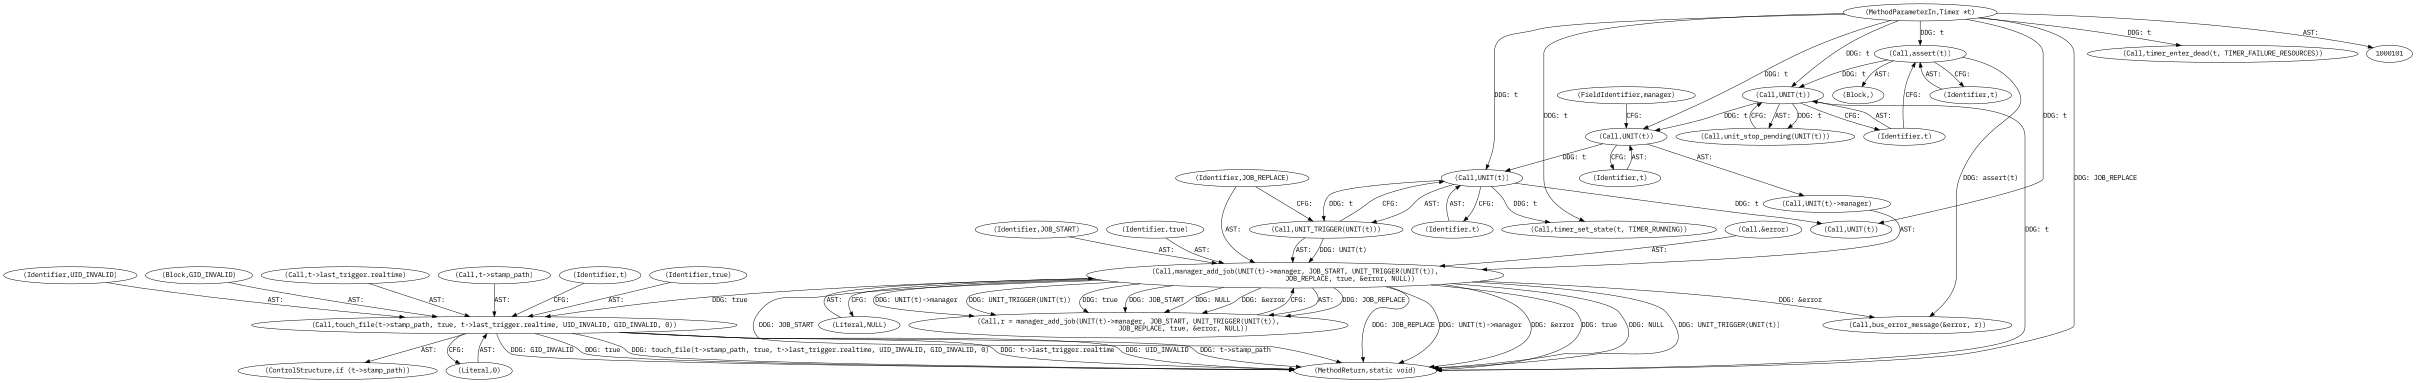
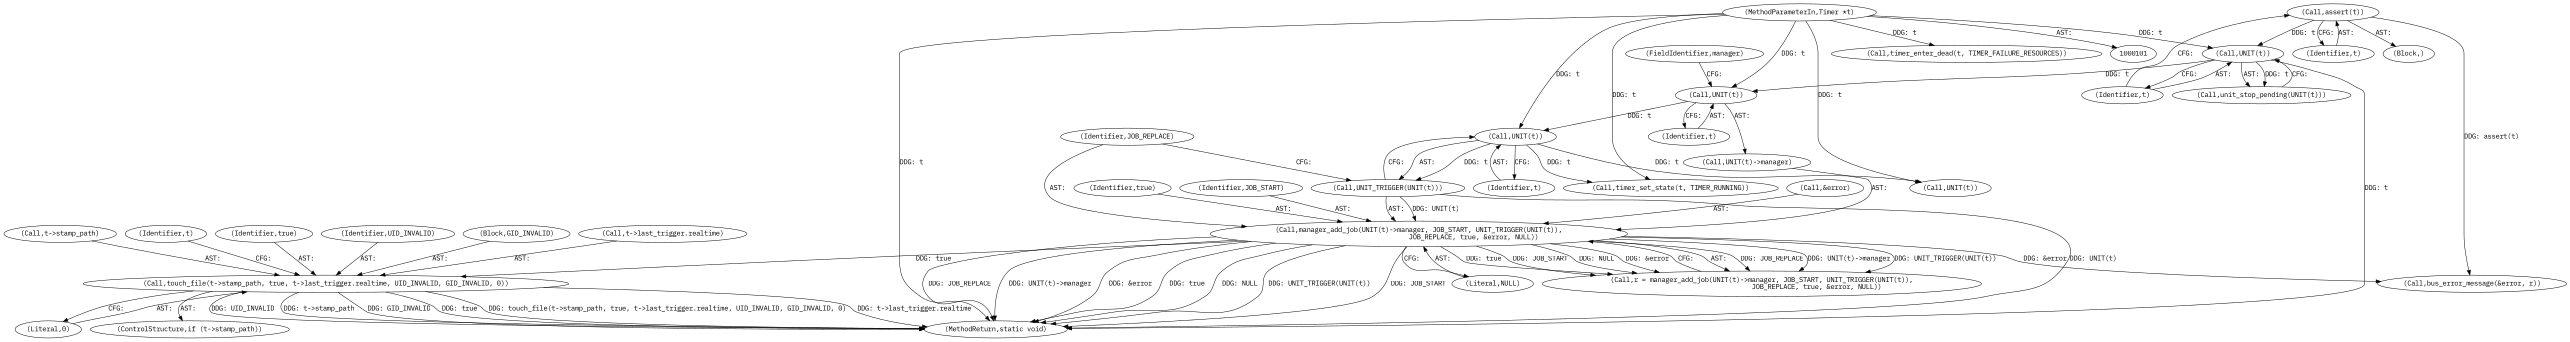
edge "(MethodParameterIn,Timer *t)" -> "(Call,assert(t))": removed, label "DDG: t"
edge "(MethodParameterIn,Timer *t)" -> "(MethodReturn,static void)": label "DDG: JOB_REPLACE" -> "DDG: t"
edge "(Call,UNIT_TRIGGER(UNIT(t)))" -> "(MethodReturn,static void)": added, label "DDG: UNIT(t)"
